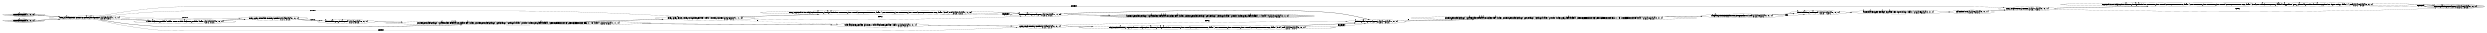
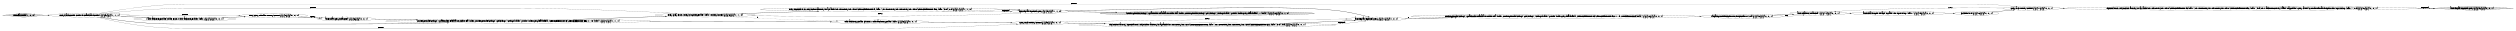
node "assertEquals(expected,query)@@@19@@@['0', '0', '1']": shape ellipse -> diamond
edge "query = qb.toQuery(context)@@@17@@@['0', '0', '1']" -> "assertEquals(expected,query)@@@19@@@['0', '0', '1']": now "query = qb.toQuery(context)@@@17@@@['0', '0', '1']" -> "assertThat(exc,instanceOf())@@@14@@@['0', '0', '1']"
node "testDefaultField['0', '0', '1']": removed
